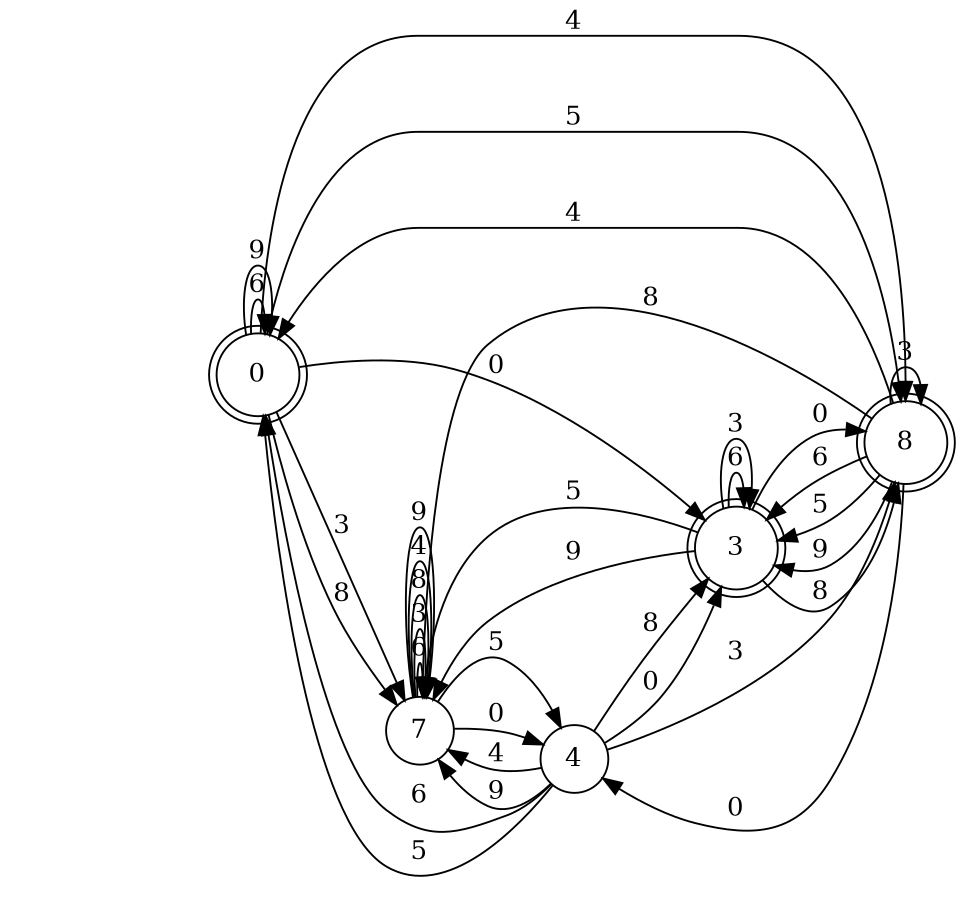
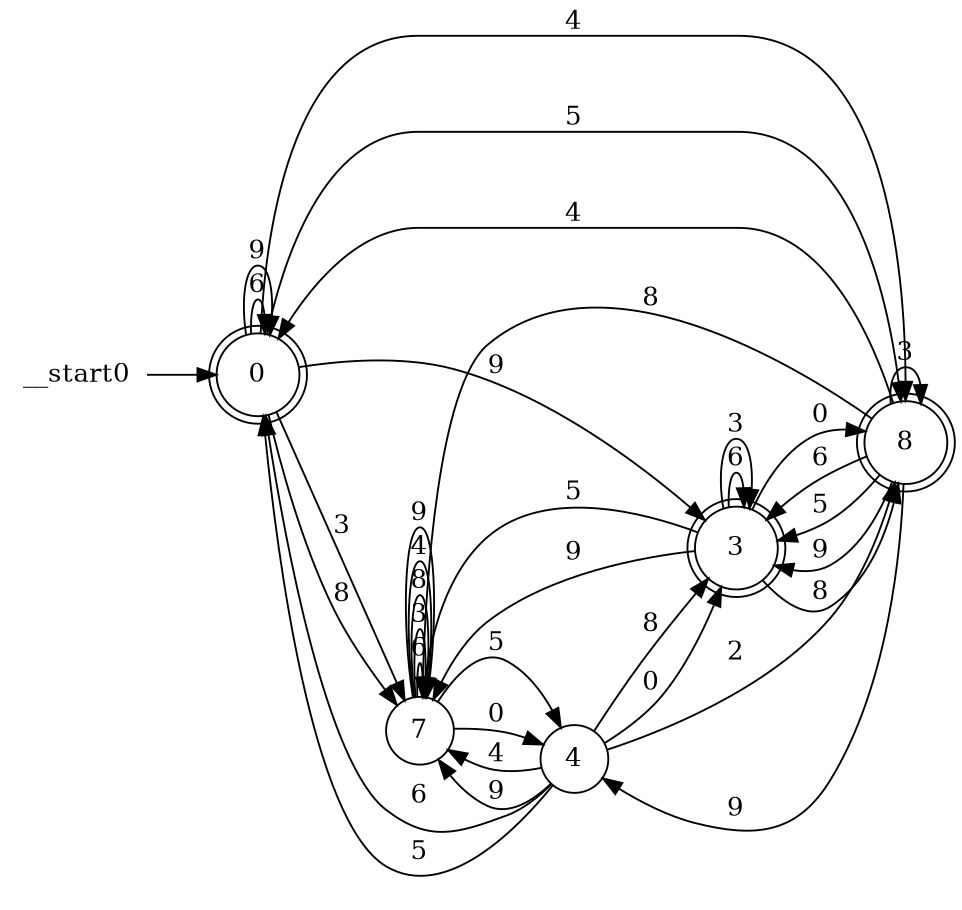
edge "0" -> "3": label "0" -> "9"
node "__start0": added
edge "4" -> "8": label "3" -> "2"
edge "8" -> "4": label "0" -> "9"
